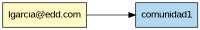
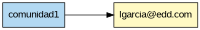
edge "lgarcia@edd.com" -> "comunidad1": reversed
